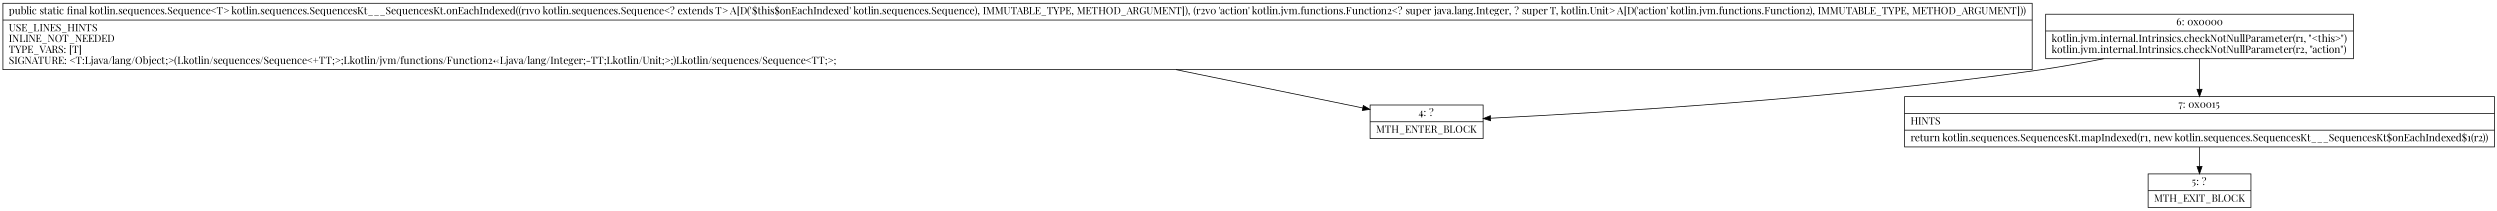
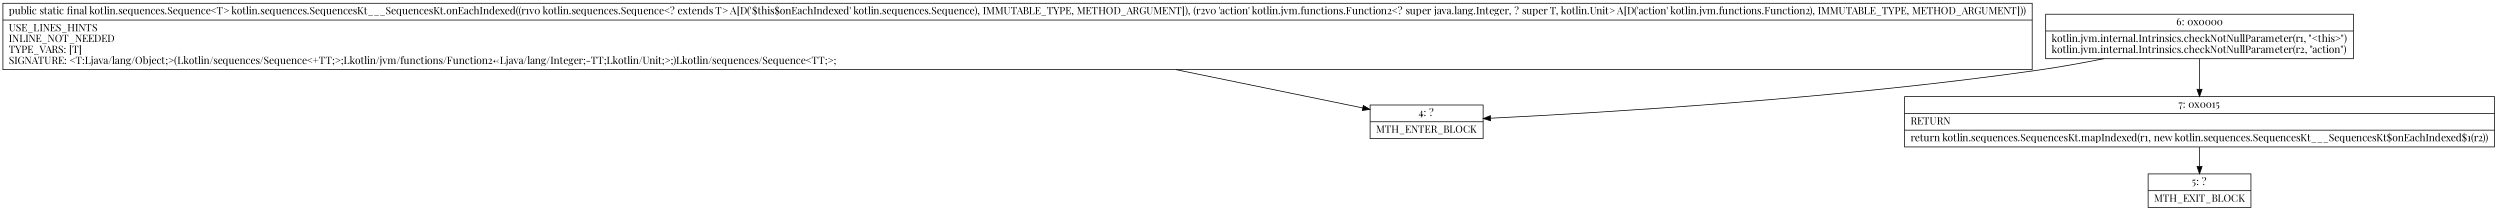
node "7: 0x0015": text "HINTS" -> "RETURN"
